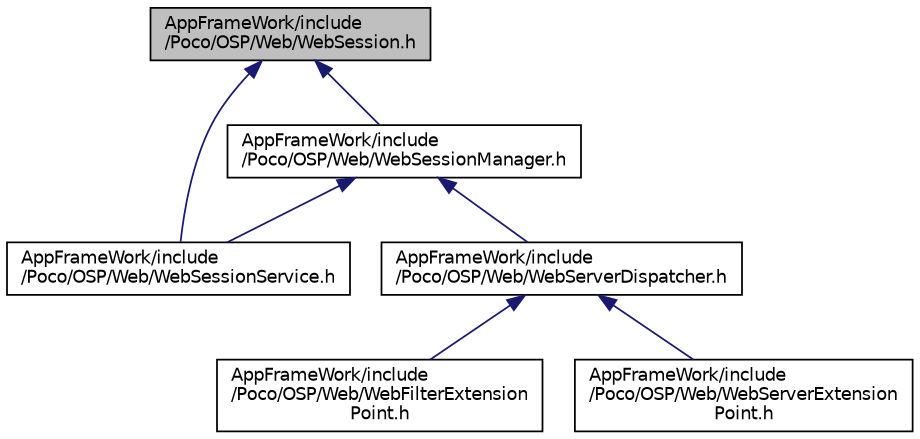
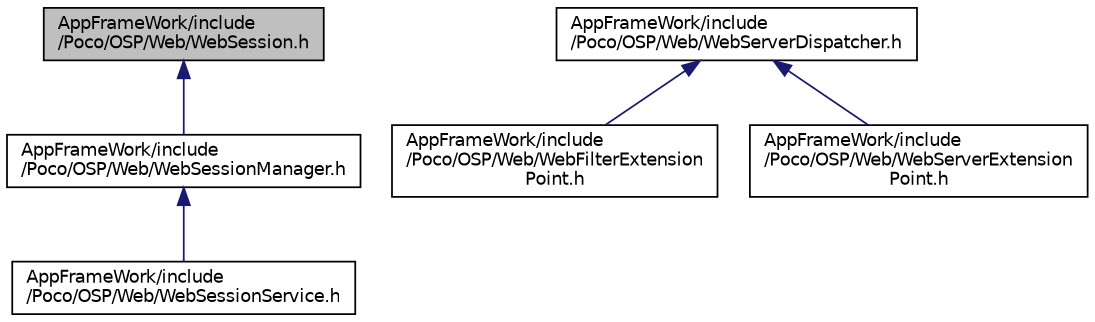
edge "AppFrameWork/include /Poco/OSP/Web/WebSessionService.h" -> "AppFrameWork/include /Poco/OSP/Web/WebSession.h": removed
edge "AppFrameWork/include /Poco/OSP/Web/WebServerDispatcher.h" -> "AppFrameWork/include /Poco/OSP/Web/WebSessionManager.h": removed
